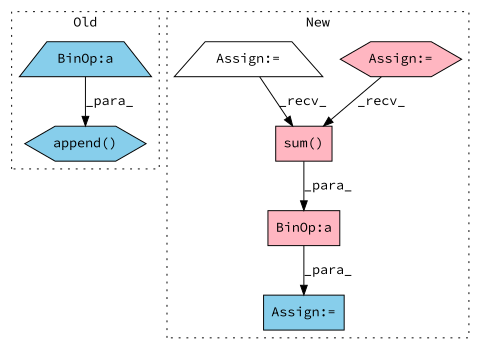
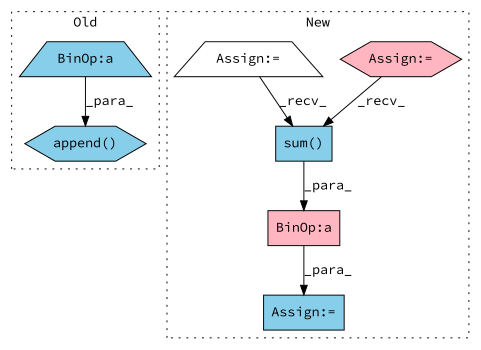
node "sum()": fillcolor lightpink -> skyblue
